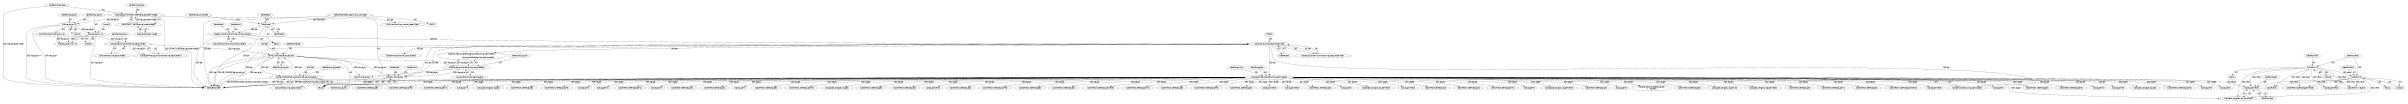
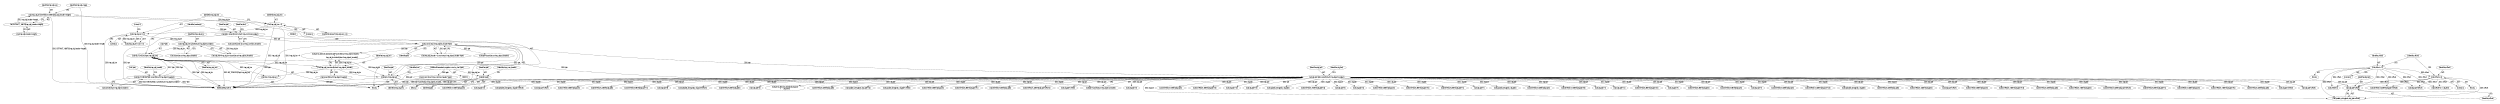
edge "(Call,tptr=pptr)" -> "(Call,tptr+=sizeof(const struct lmp_common_header))": now "(Identifier,hexdump)" -> "(Call,tptr+=sizeof(const struct lmp_common_header))"
